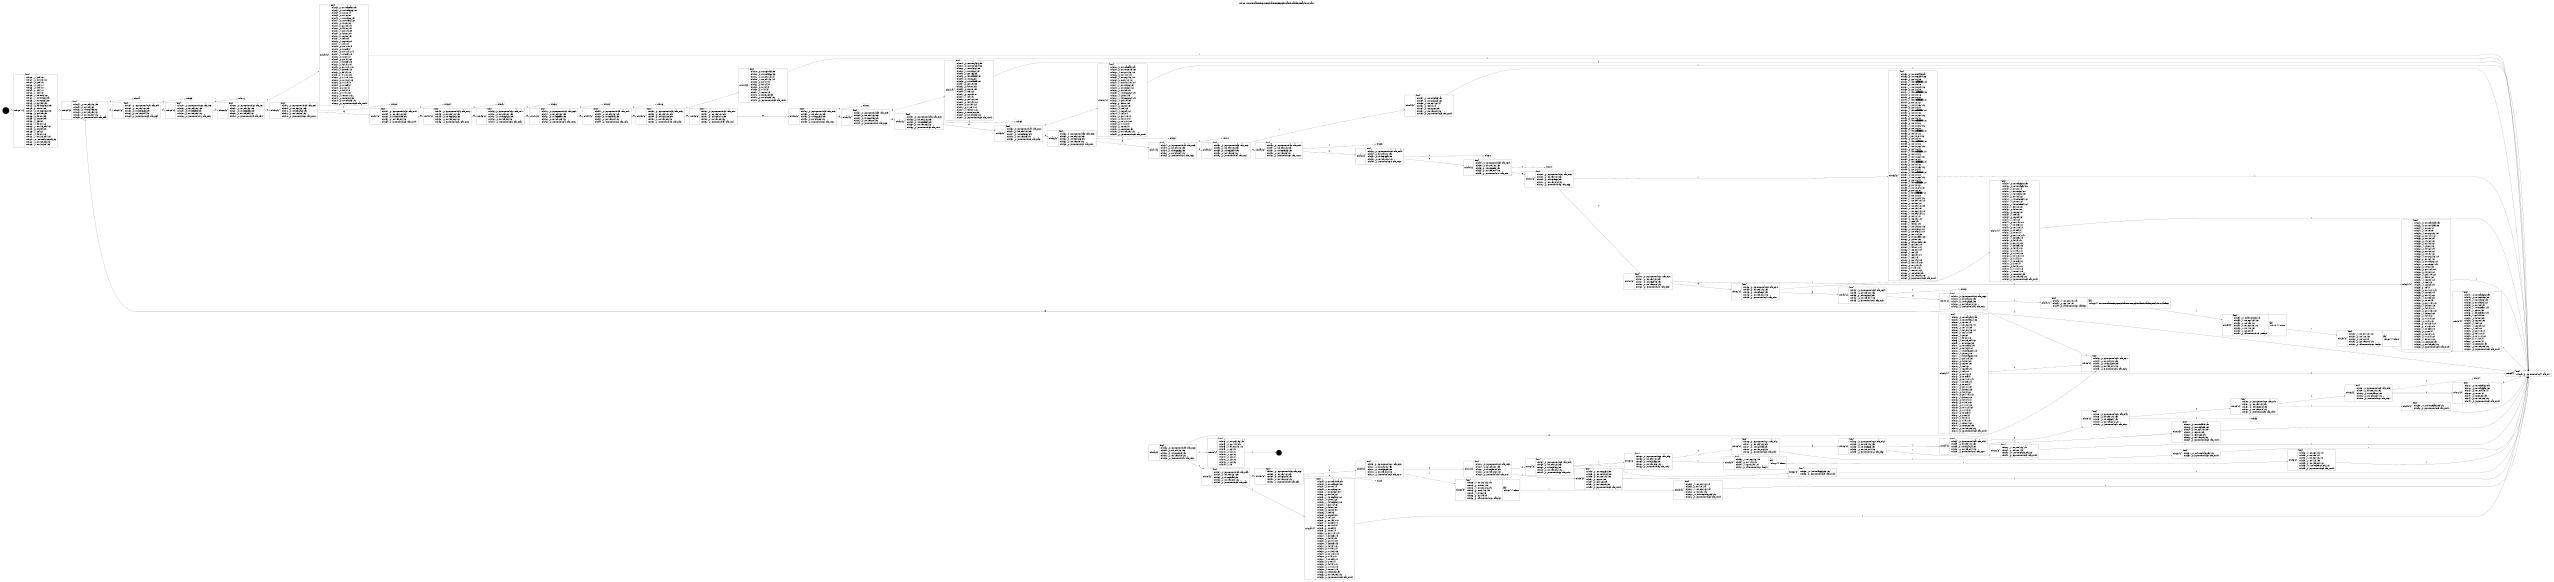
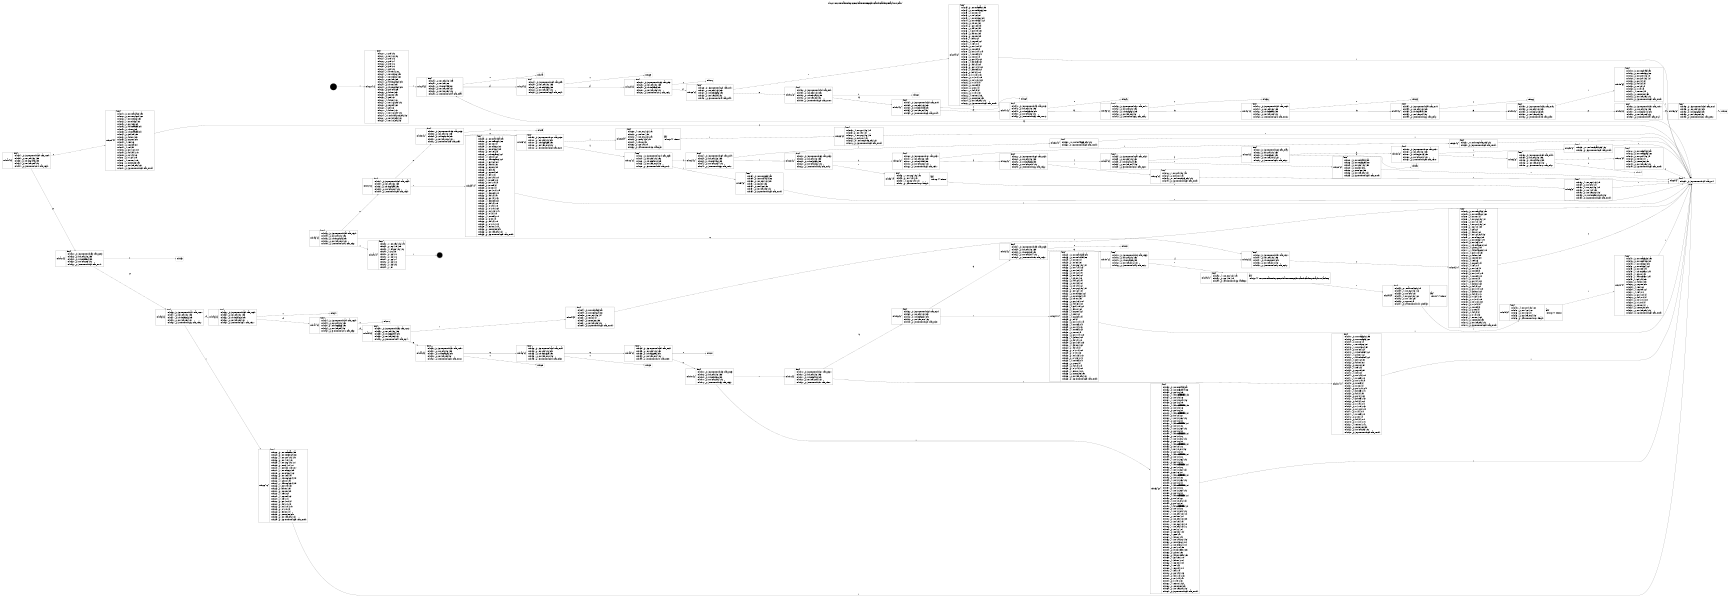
edge "0x4019e8 [28]" -> "0x401a04 [28]": removed, label "22"
edge "0x4020d6 [171]" -> "0x401b8c [28]": reversed
